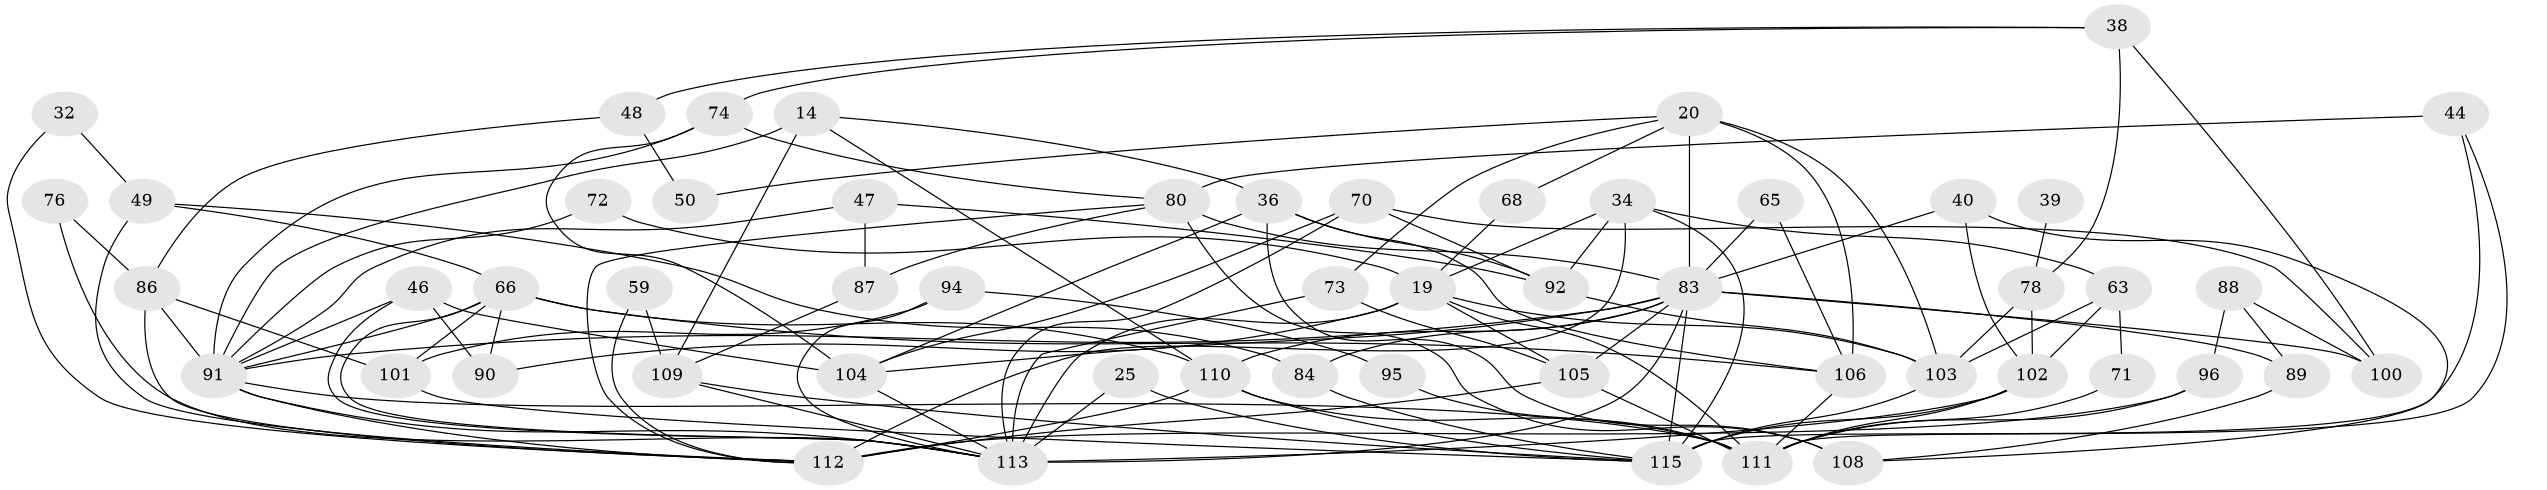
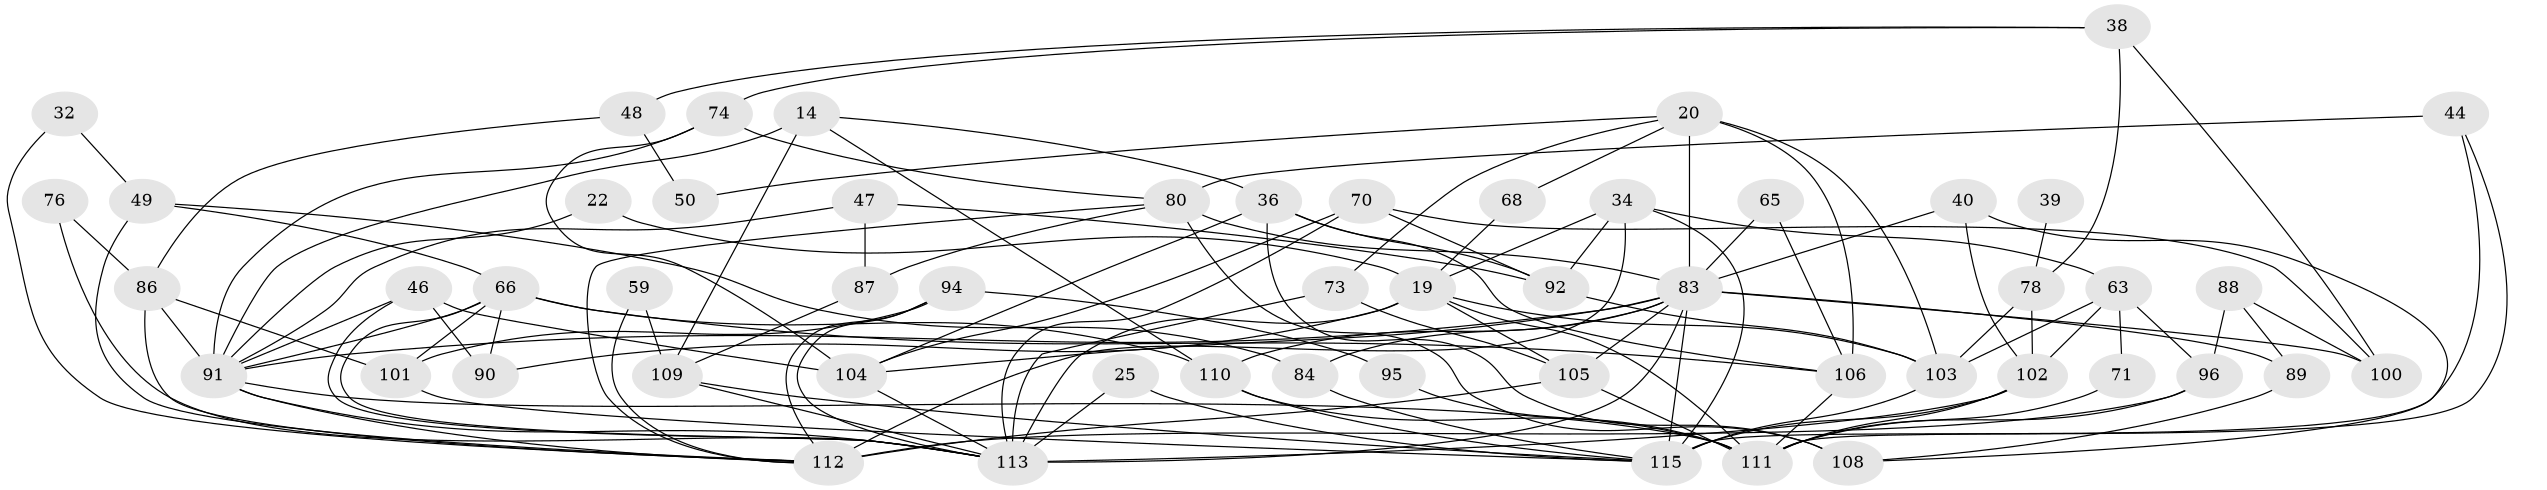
node "72": label "72" -> "22"
edge "63" -- "96": added
edge "110" -- "112": now "94" -- "112"
